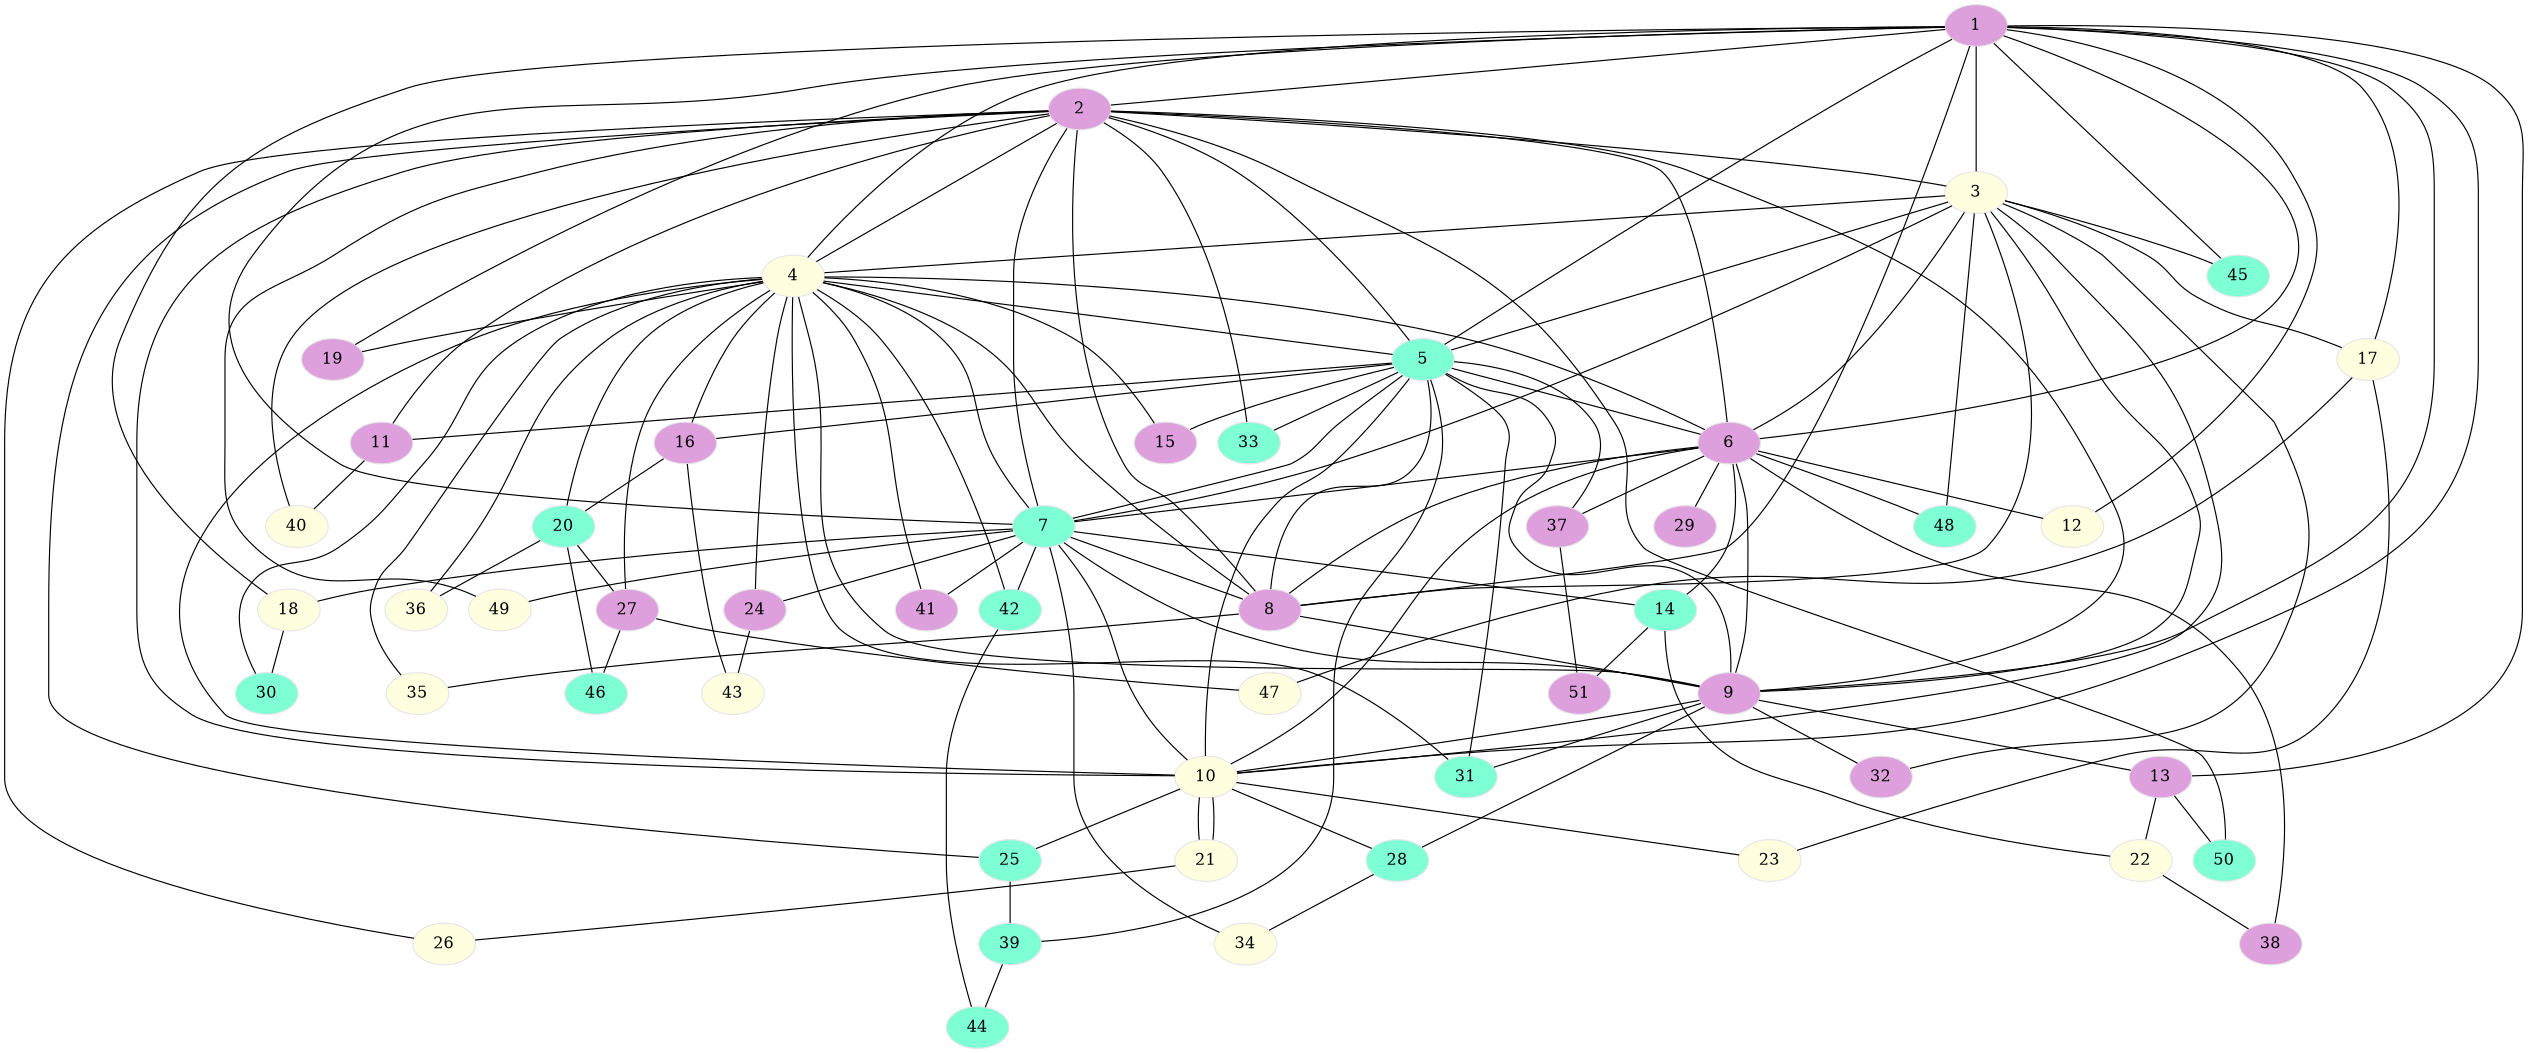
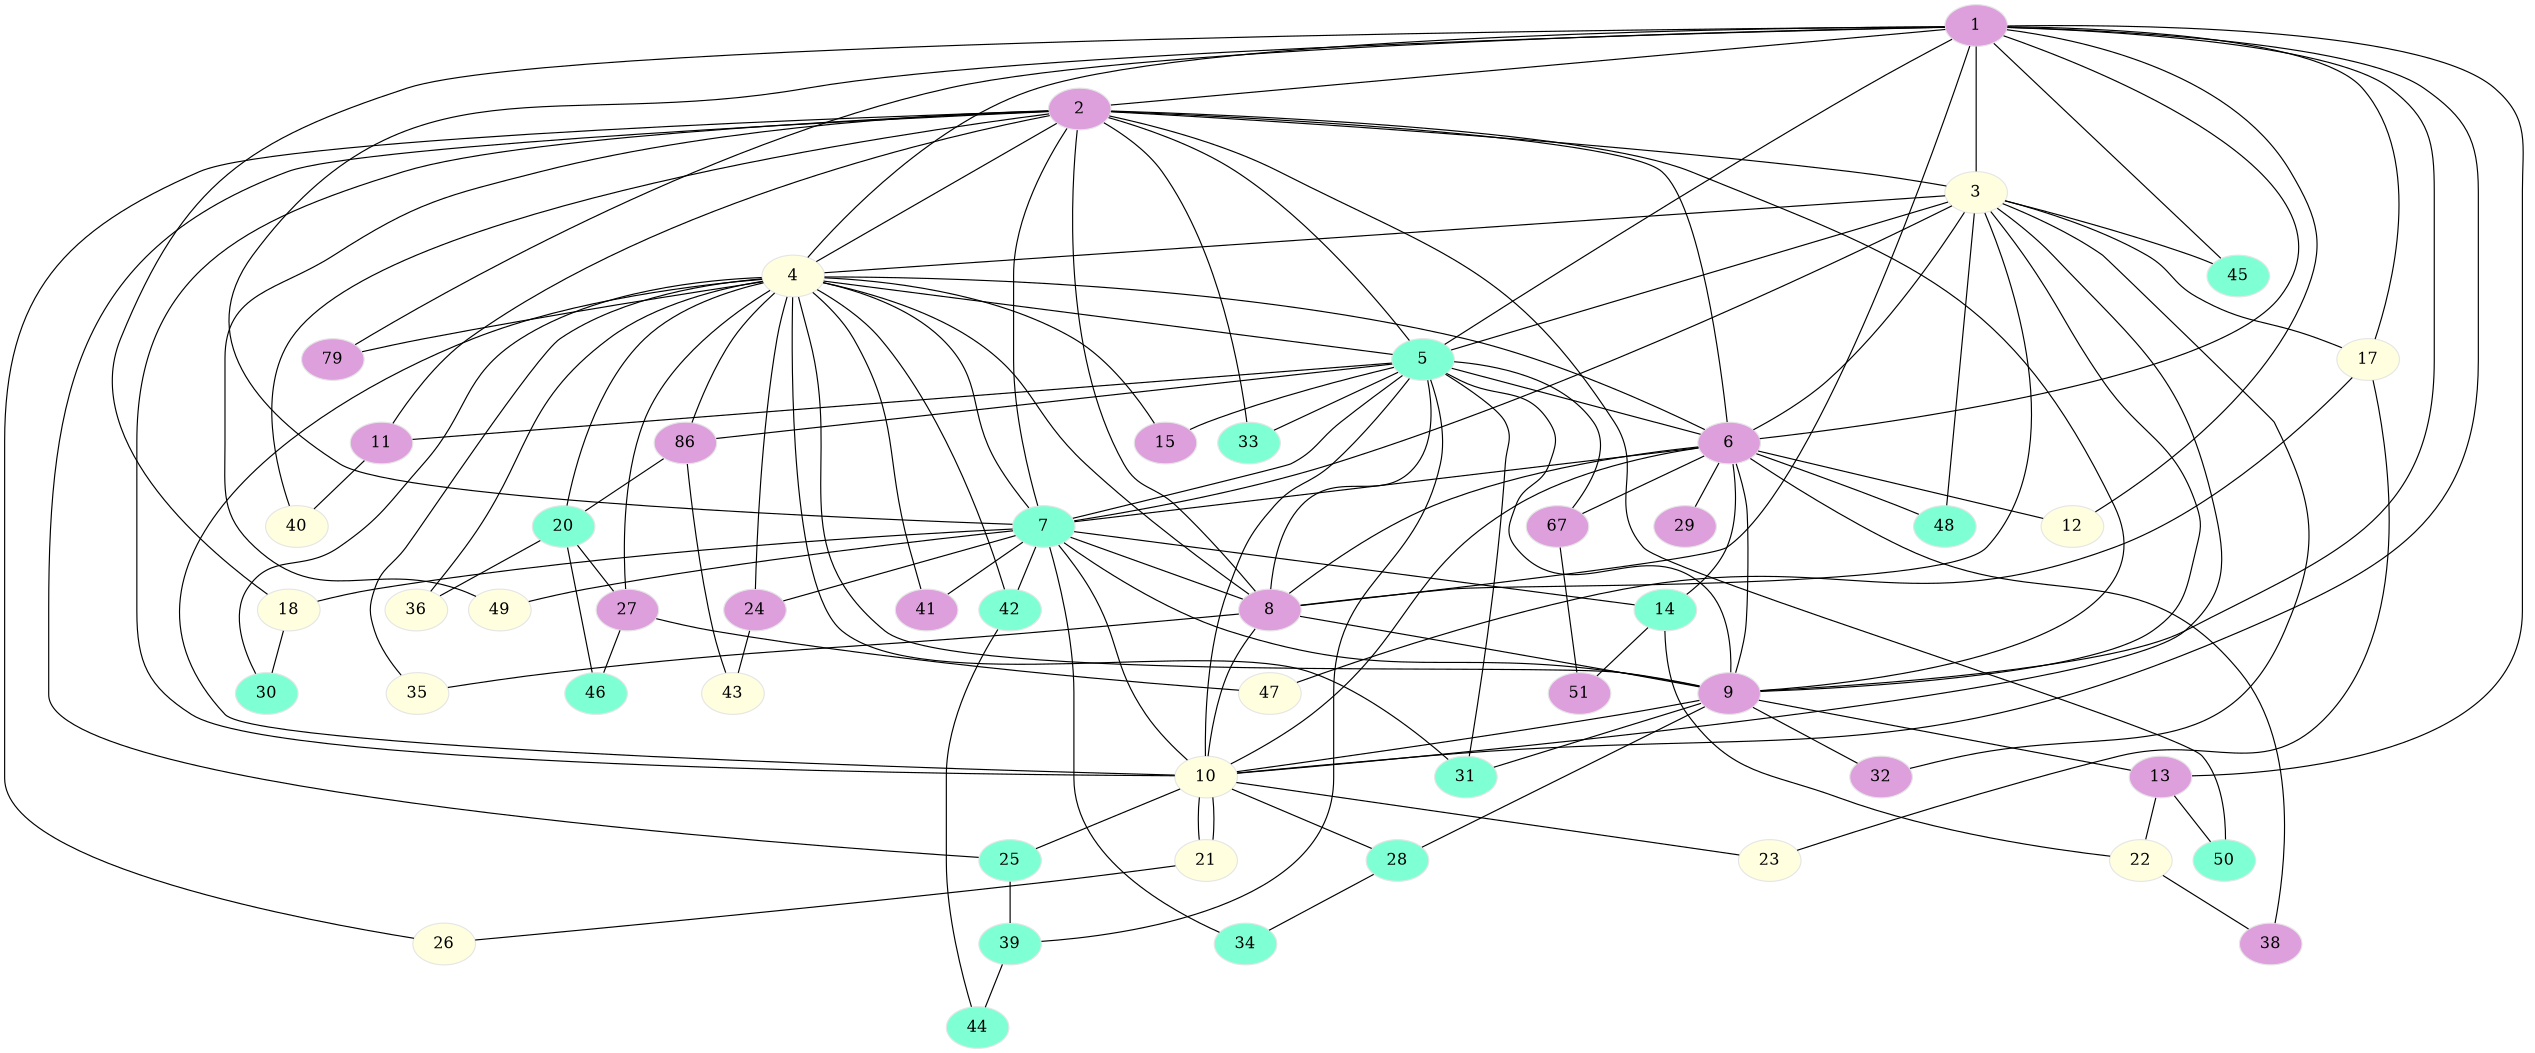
node "19": label "19" -> "79"
node "16": label "16" -> "86"
node "37": label "37" -> "67"
edge "8" -- "10": added
node "34": fillcolor lightyellow -> aquamarine
